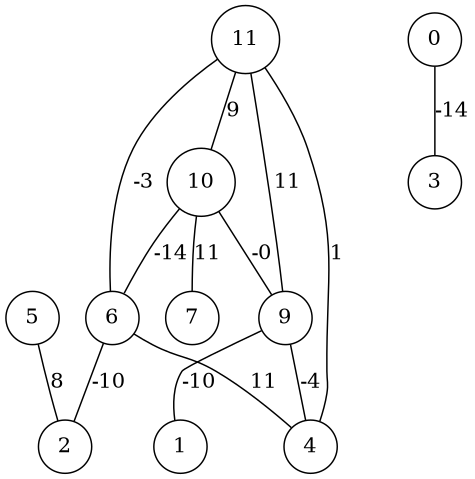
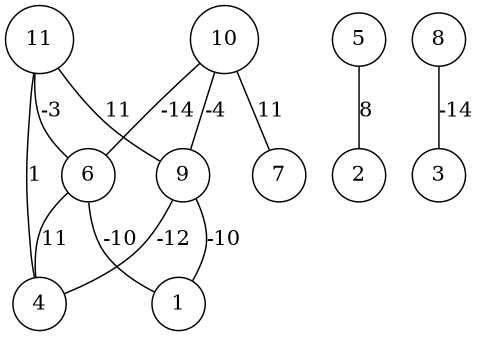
node "0": label "0" -> "8"
edge "11" -- "10": removed, label "9"
edge "10" -- "9": label "-0" -> "-4"
edge "6" -- "2": now "6" -- "1"
edge "9" -- "4": label "-4" -> "-12"
